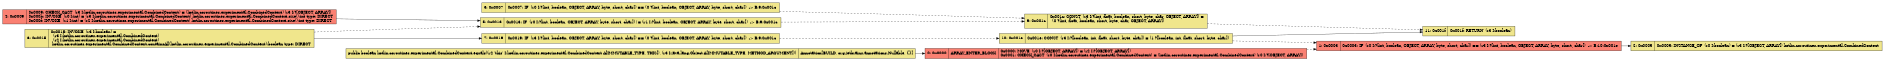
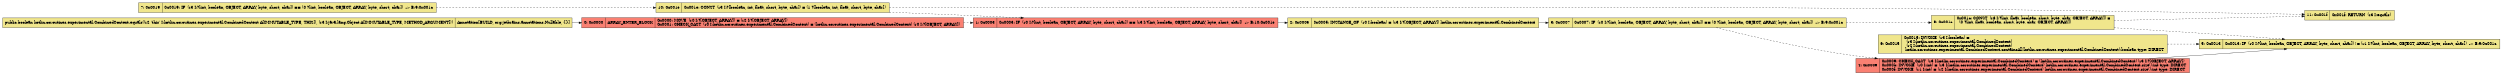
edge "5: 0x0013" -> "9: 0x001c": reversed
edge "2: 0x0005" -> "3: 0x0007": added
node "11: 0x001f": text "0x001f: RETURN  (r3 I:boolean)" -> "0x001f: RETURN  (r3 I:equals)"
edge "10: 0x001e" -> "11: 0x001f": style solid -> dashed
edge "6: 0x0015" -> "7: 0x0019": removed
edge "3: 0x0007" -> "4: 0x0009": added
